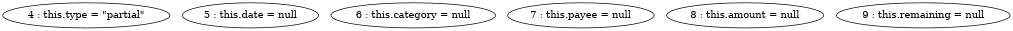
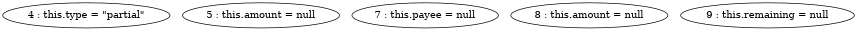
node "5 : this.date = null": label "5 : this.date = null" -> "5 : this.amount = null"
node "6 : this.category = null": removed
